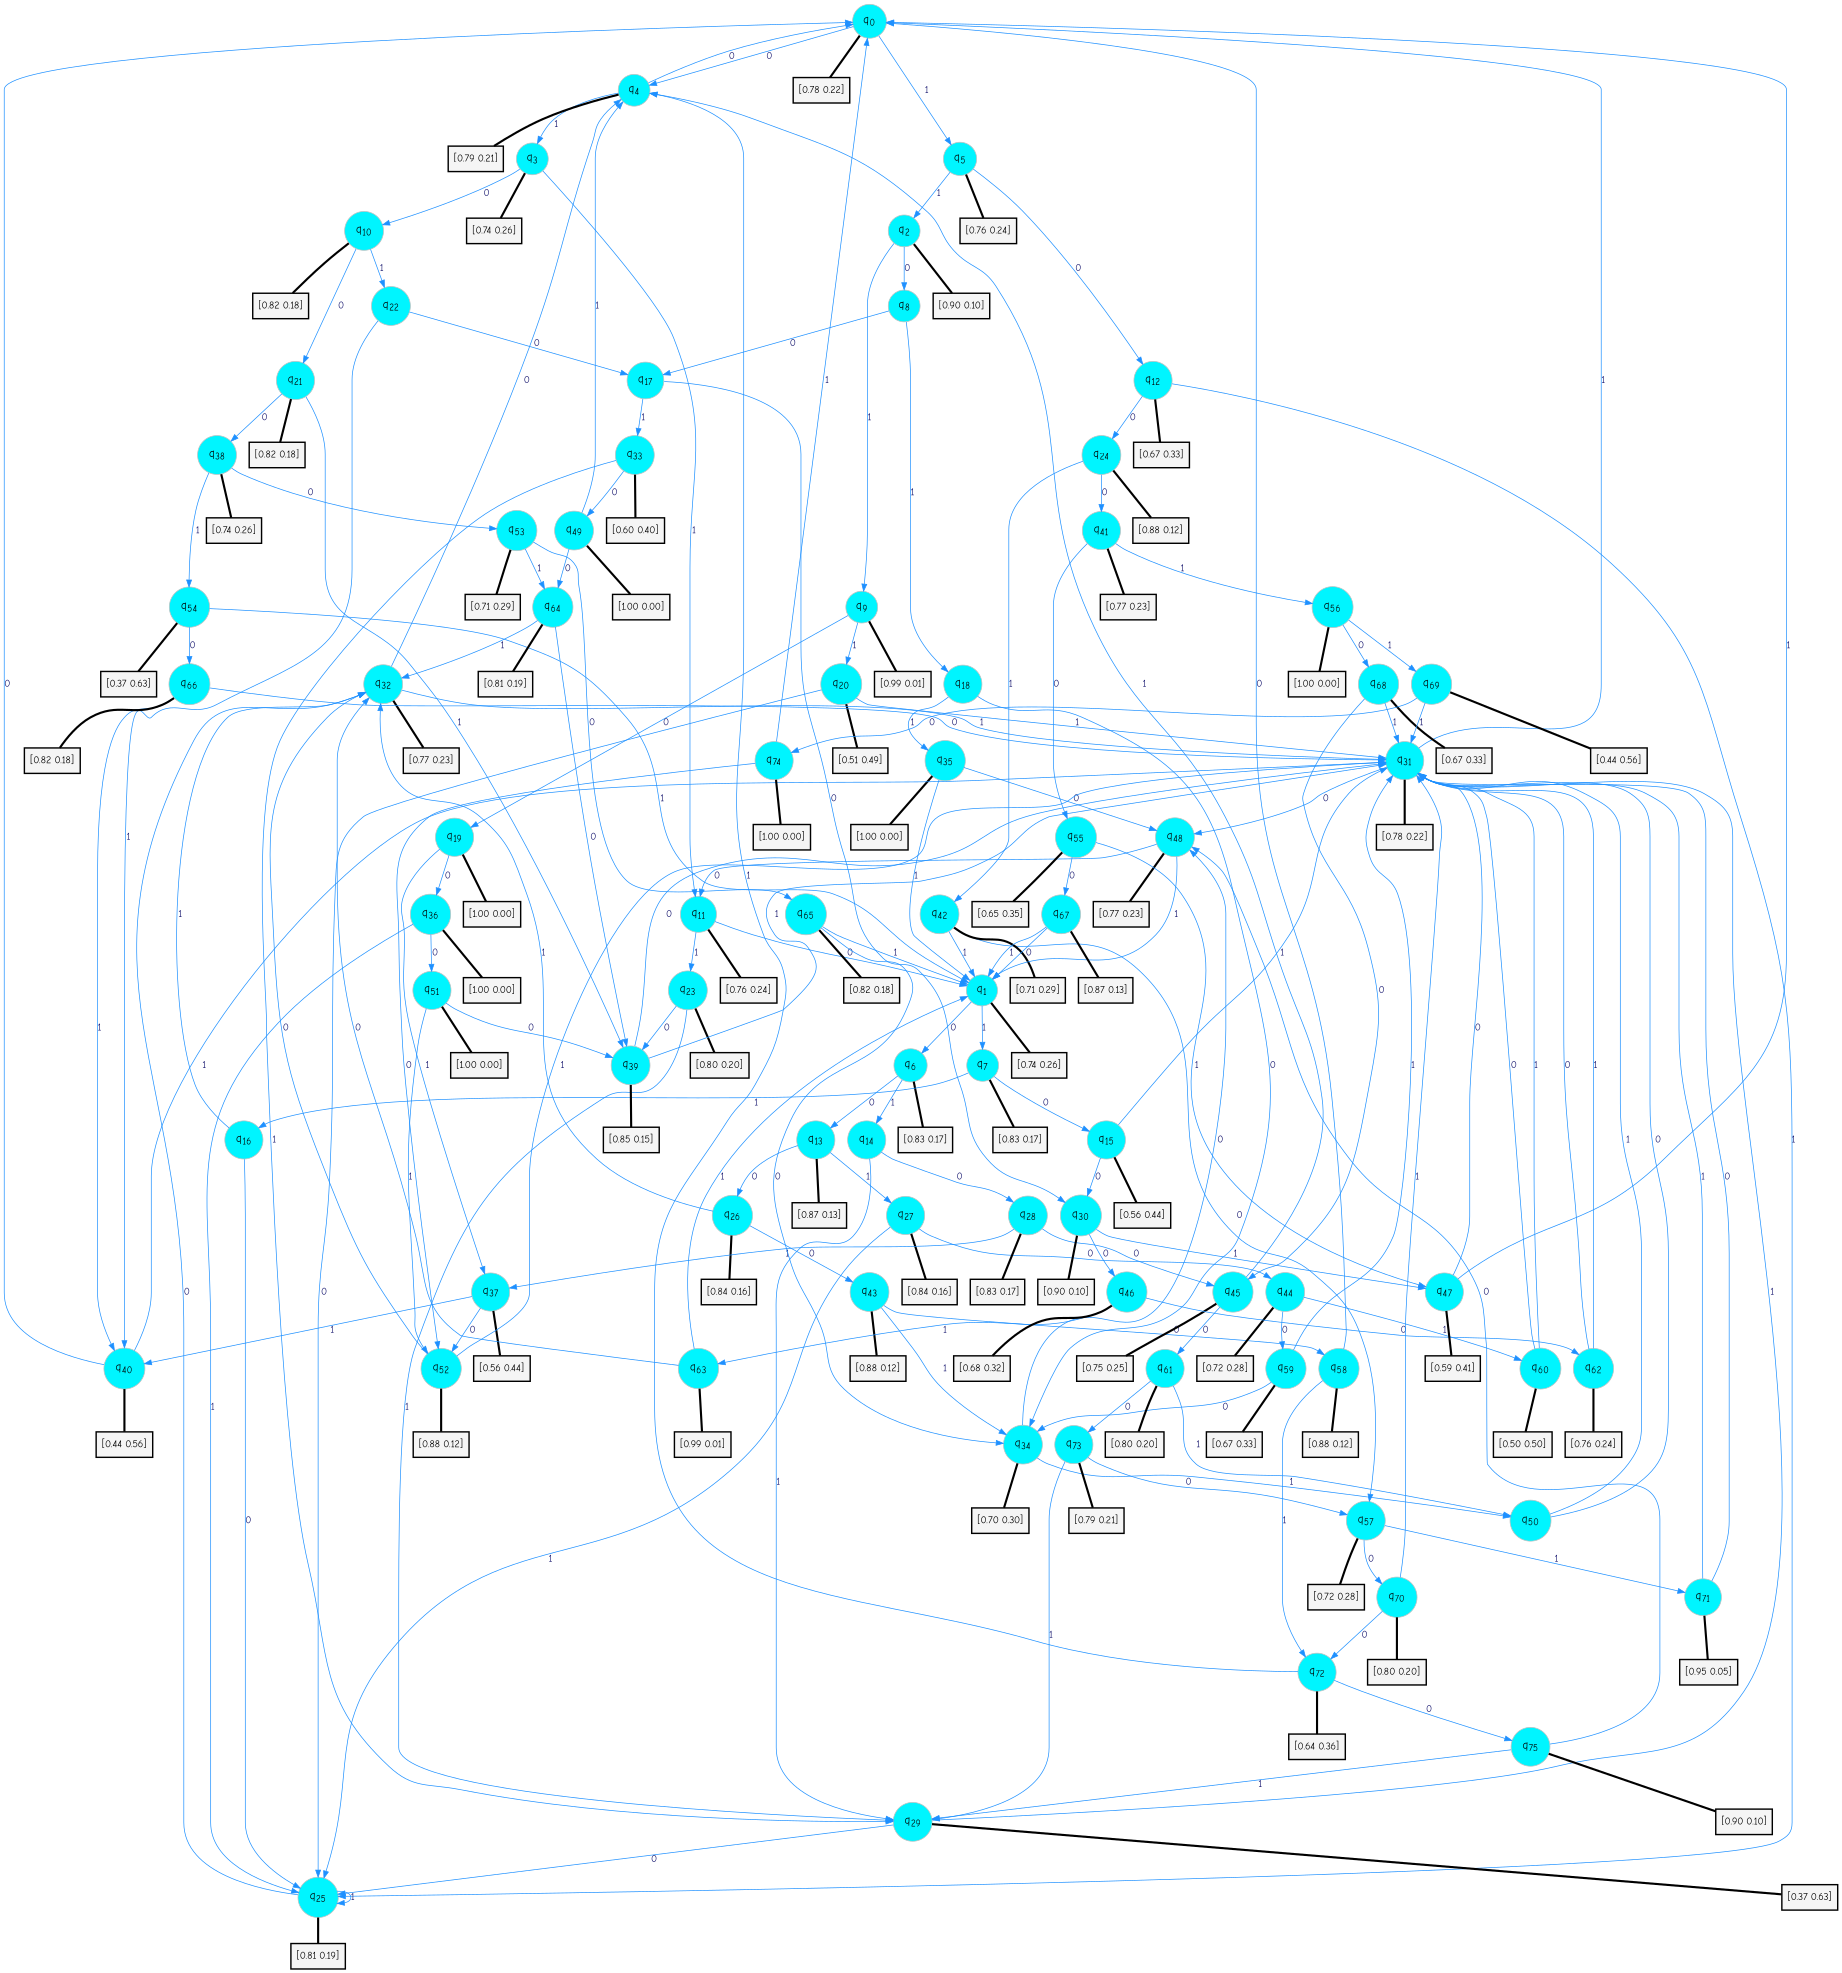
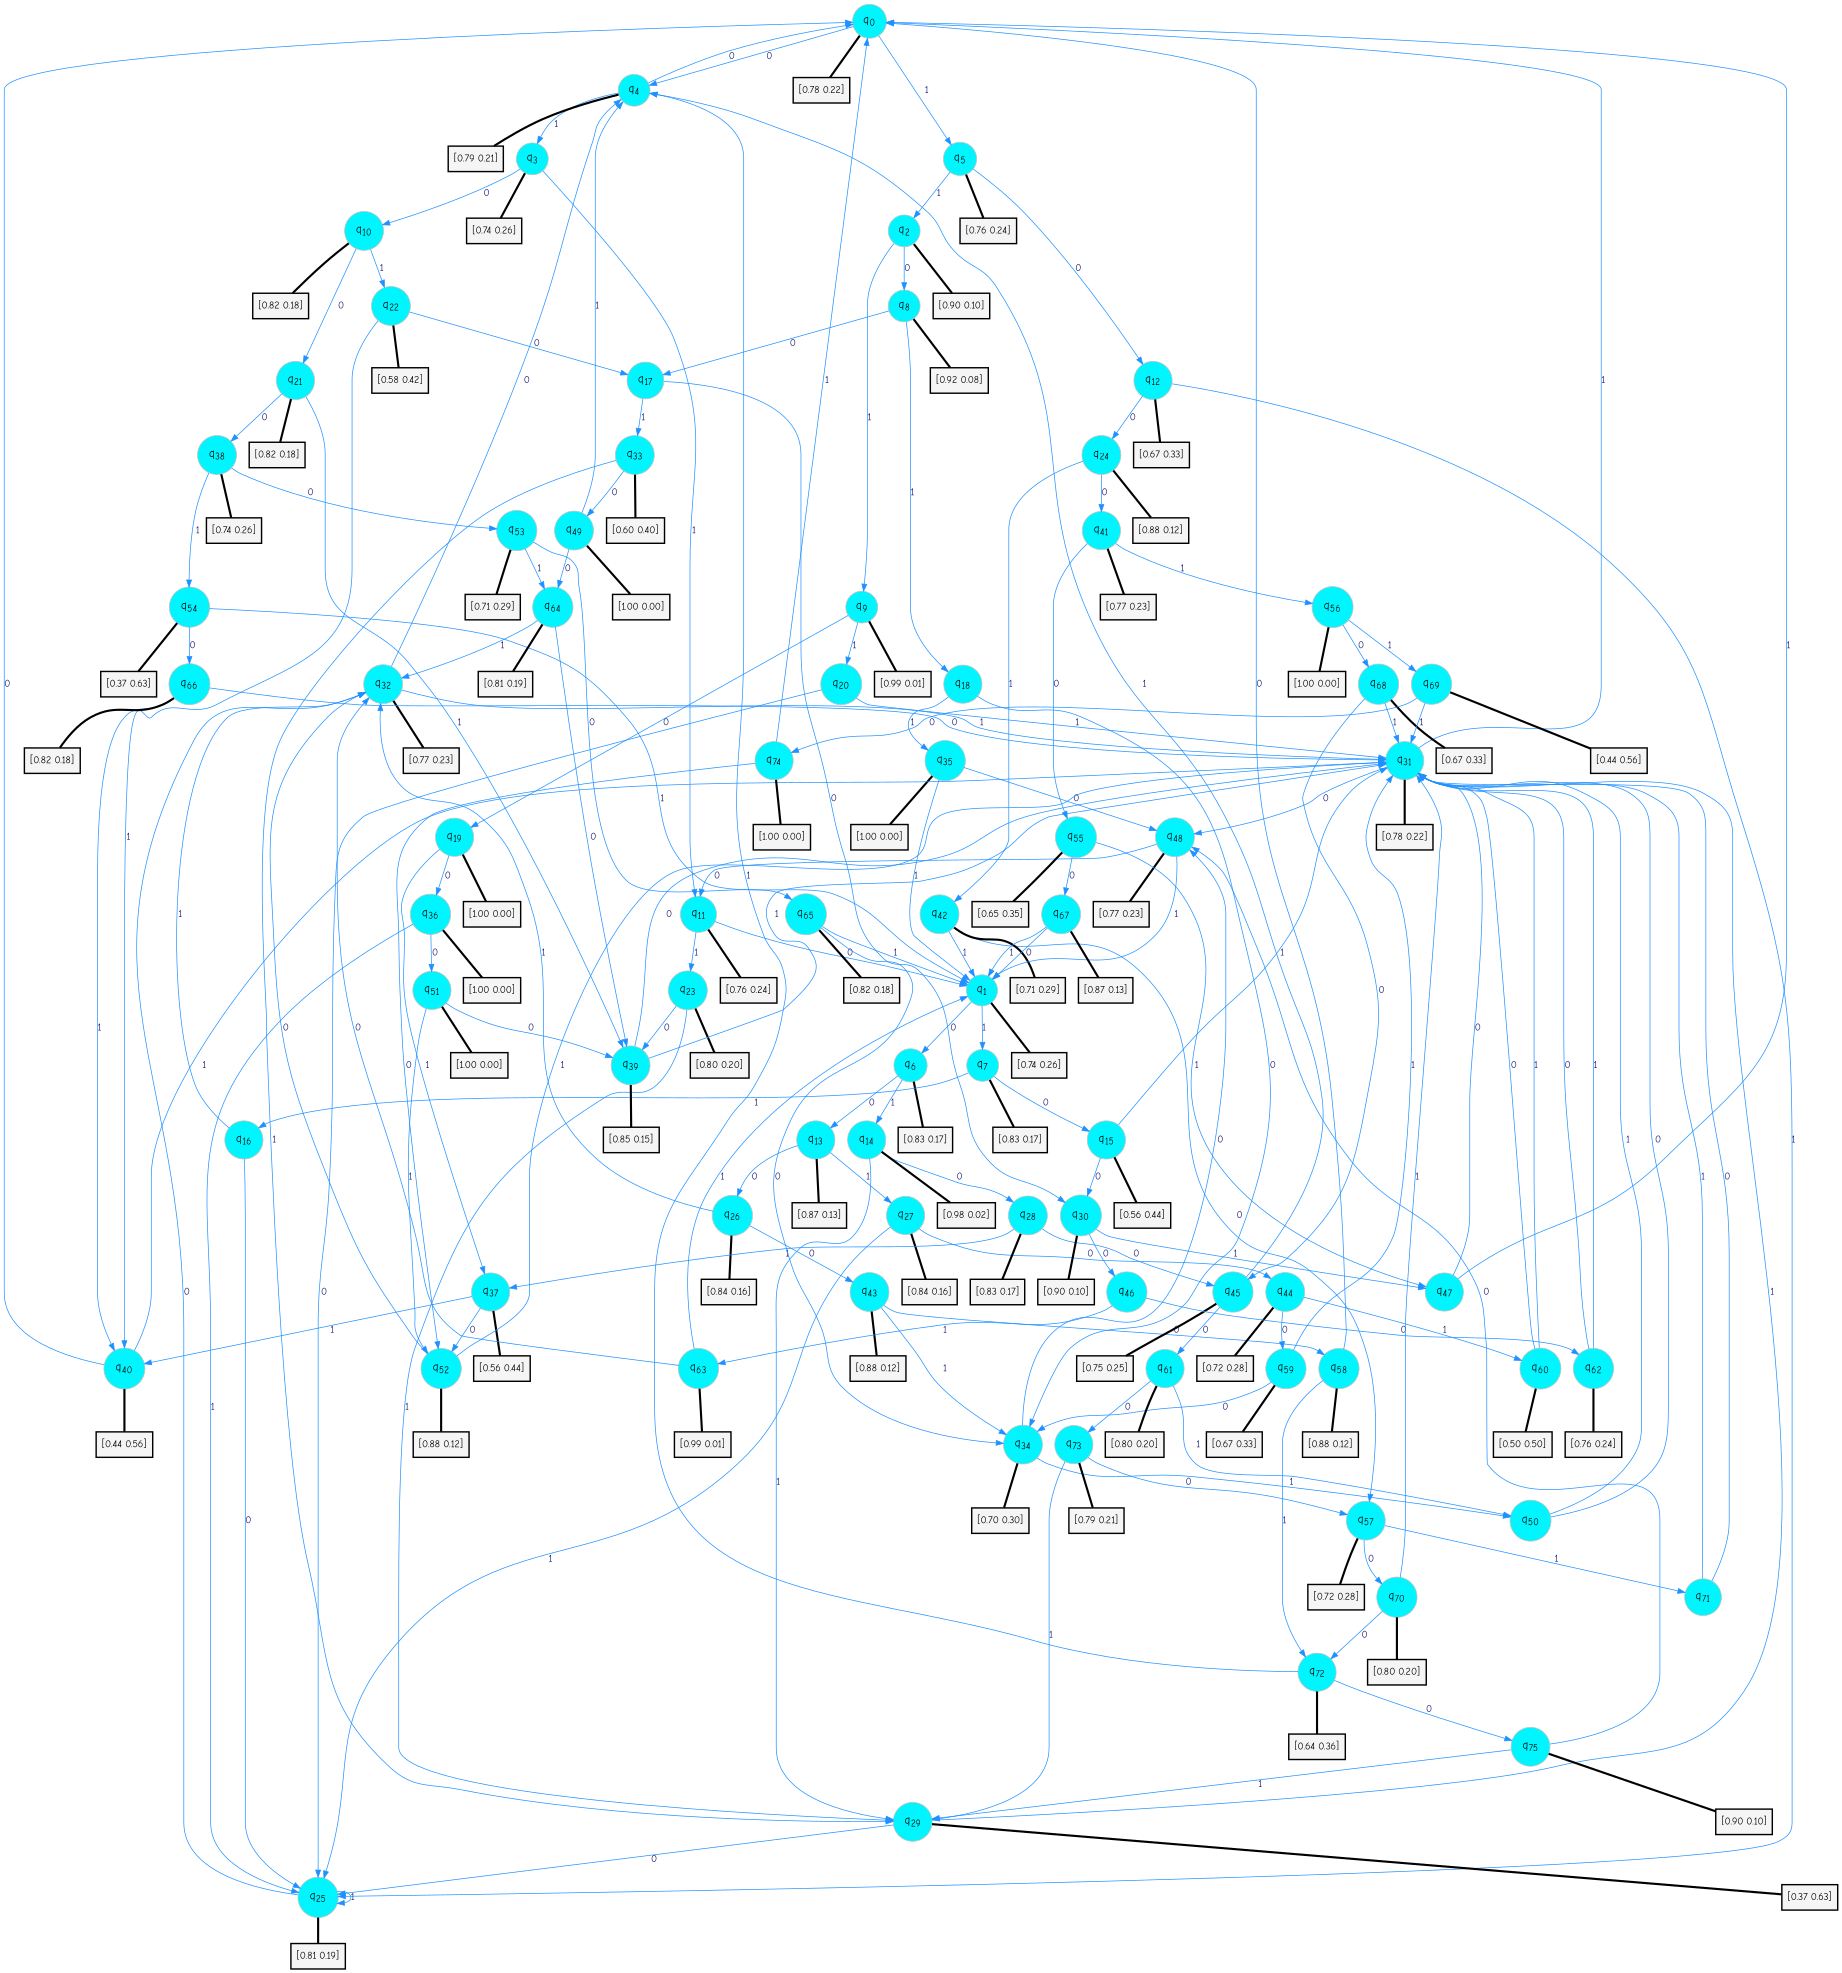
node "[0.58 0.42]": added
node "[0.92 0.08]": added
node "[0.51 0.49]": removed
node "[0.98 0.02]": added
node "[0.68 0.32]": removed
node "[0.59 0.41]": removed
node "[0.95 0.05]": removed
